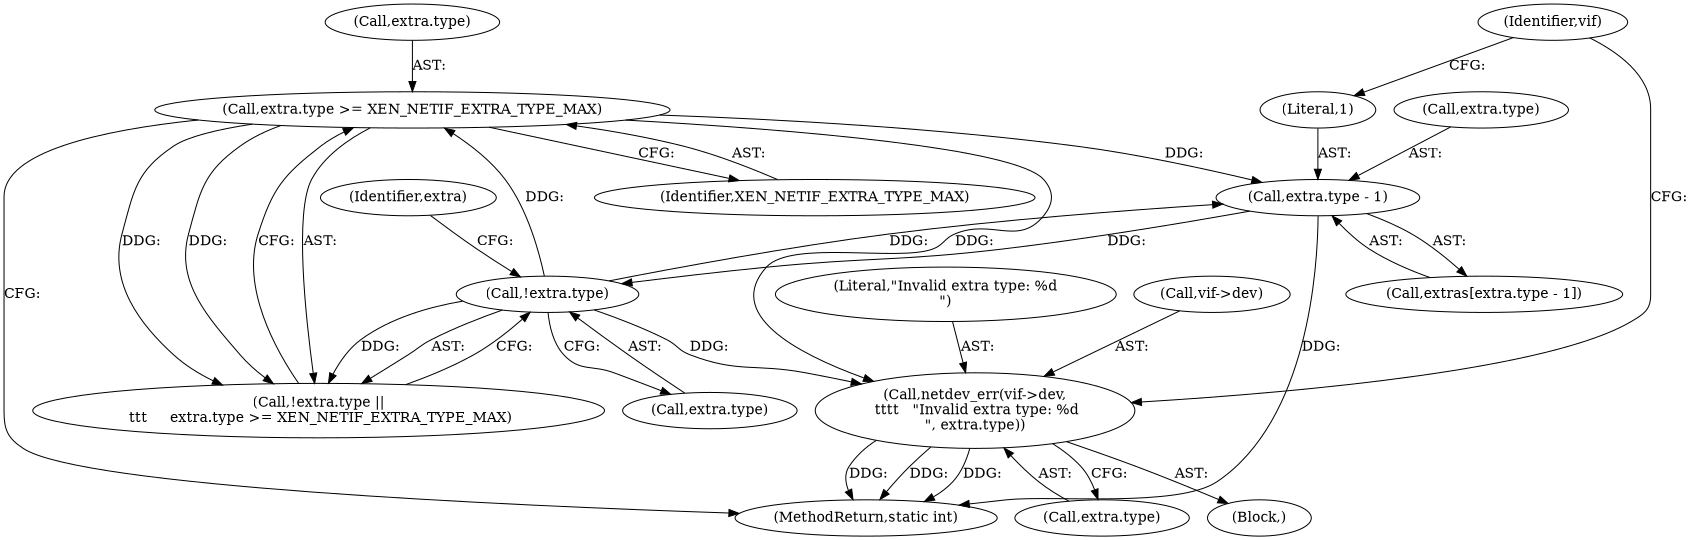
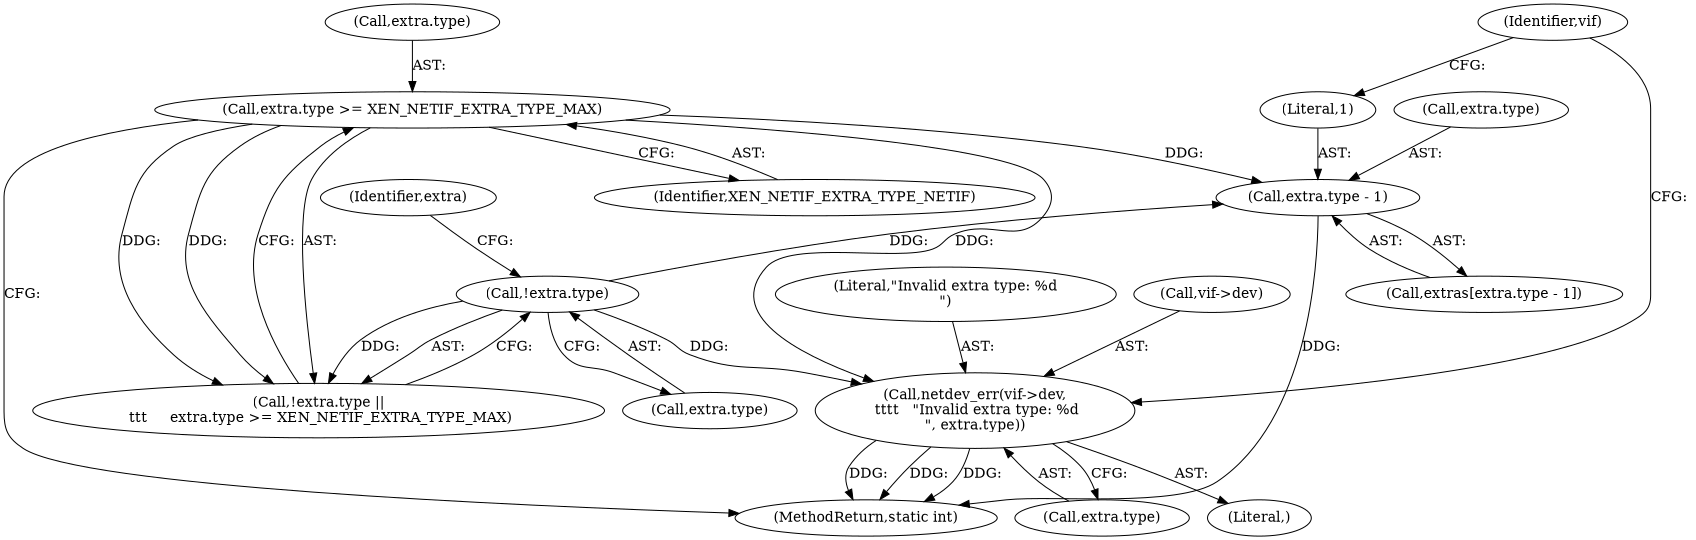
edge "(Call,!extra.type)" -> "(Call,extra.type >= XEN_NETIF_EXTRA_TYPE_MAX)": removed, label "DDG:"
node "(Identifier,XEN_NETIF_EXTRA_TYPE_MAX)": label "(Identifier,XEN_NETIF_EXTRA_TYPE_MAX)" -> "(Identifier,XEN_NETIF_EXTRA_TYPE_NETIF)"
edge "(Call,extra.type - 1)" -> "(Call,!extra.type)": removed, label "DDG:"
node "(Block,)": label "(Block,)" -> "(Literal,)"
